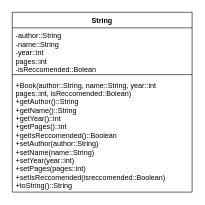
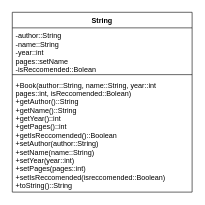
node "-author::String -name::String -year::int pages::int -isReccomended::Bolean": label "-author::String -name::String -year::int pages::int -isReccomended::Bolean" -> "-author::String -name::String -year::int pages::setName -isReccomended::Bolean"
